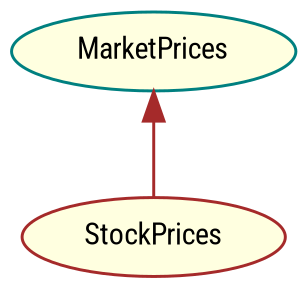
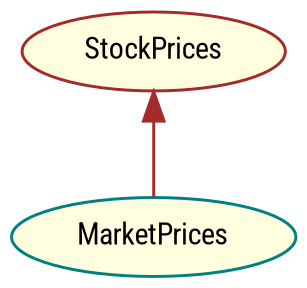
edge "StockPrices" -> "MarketPrices": reversed
